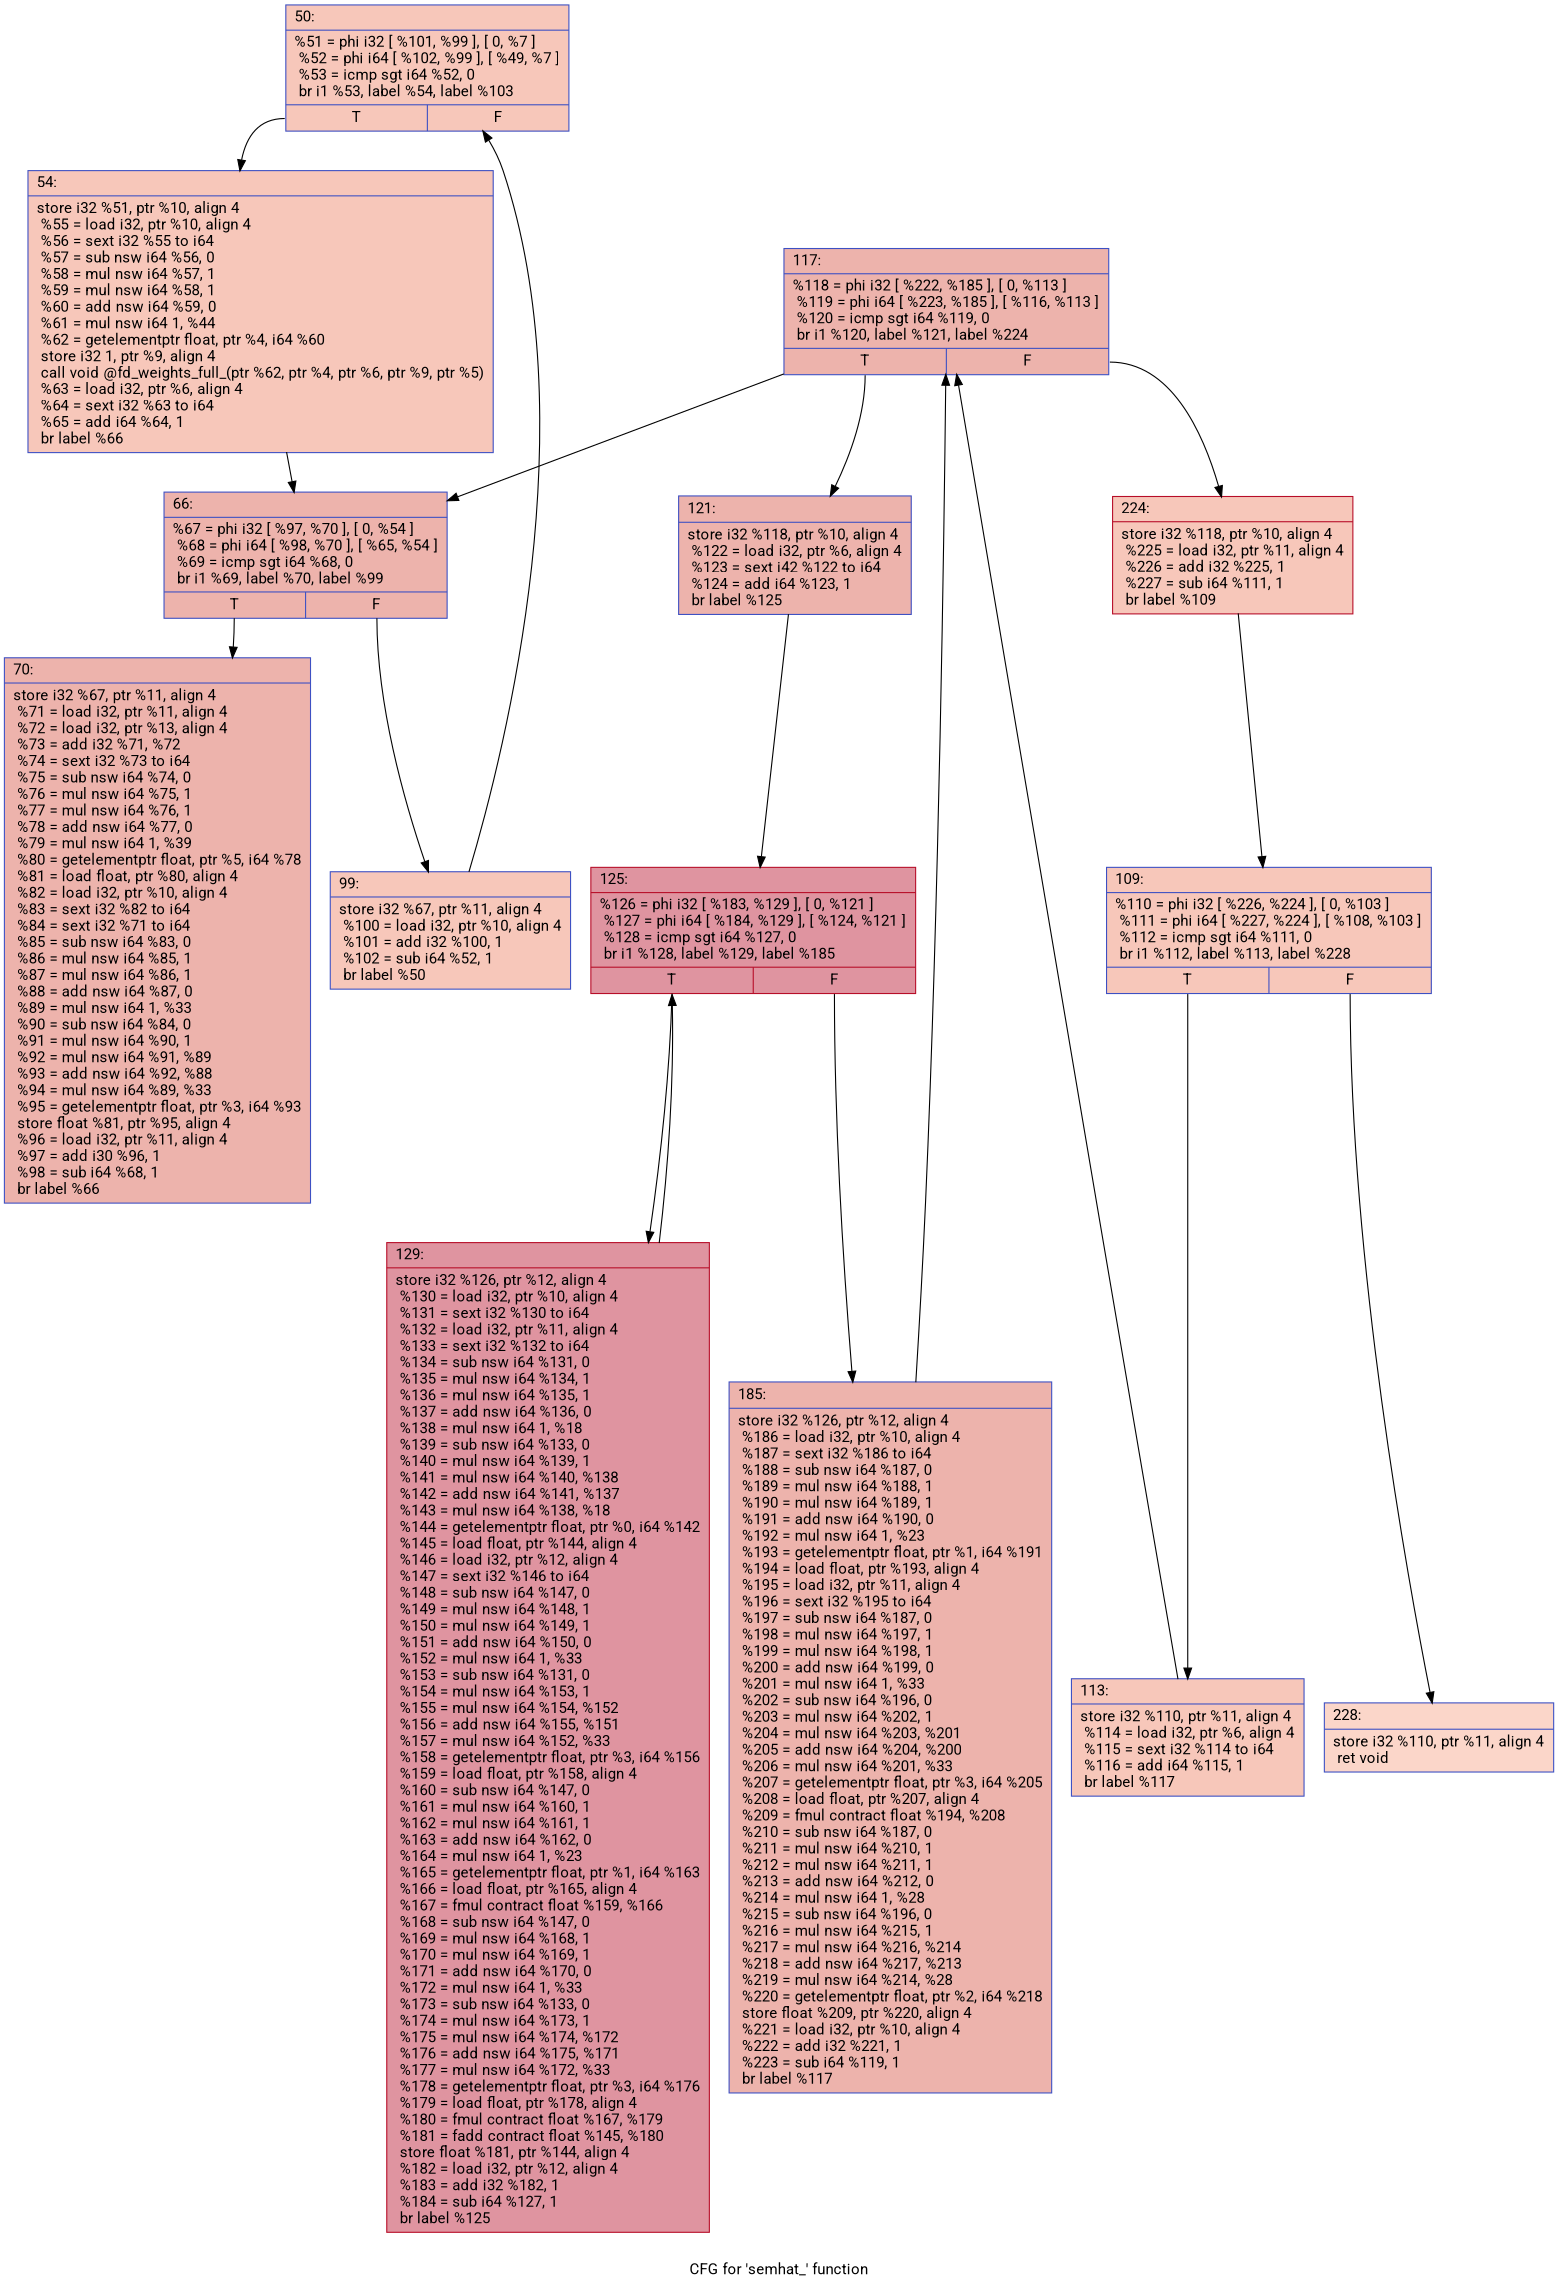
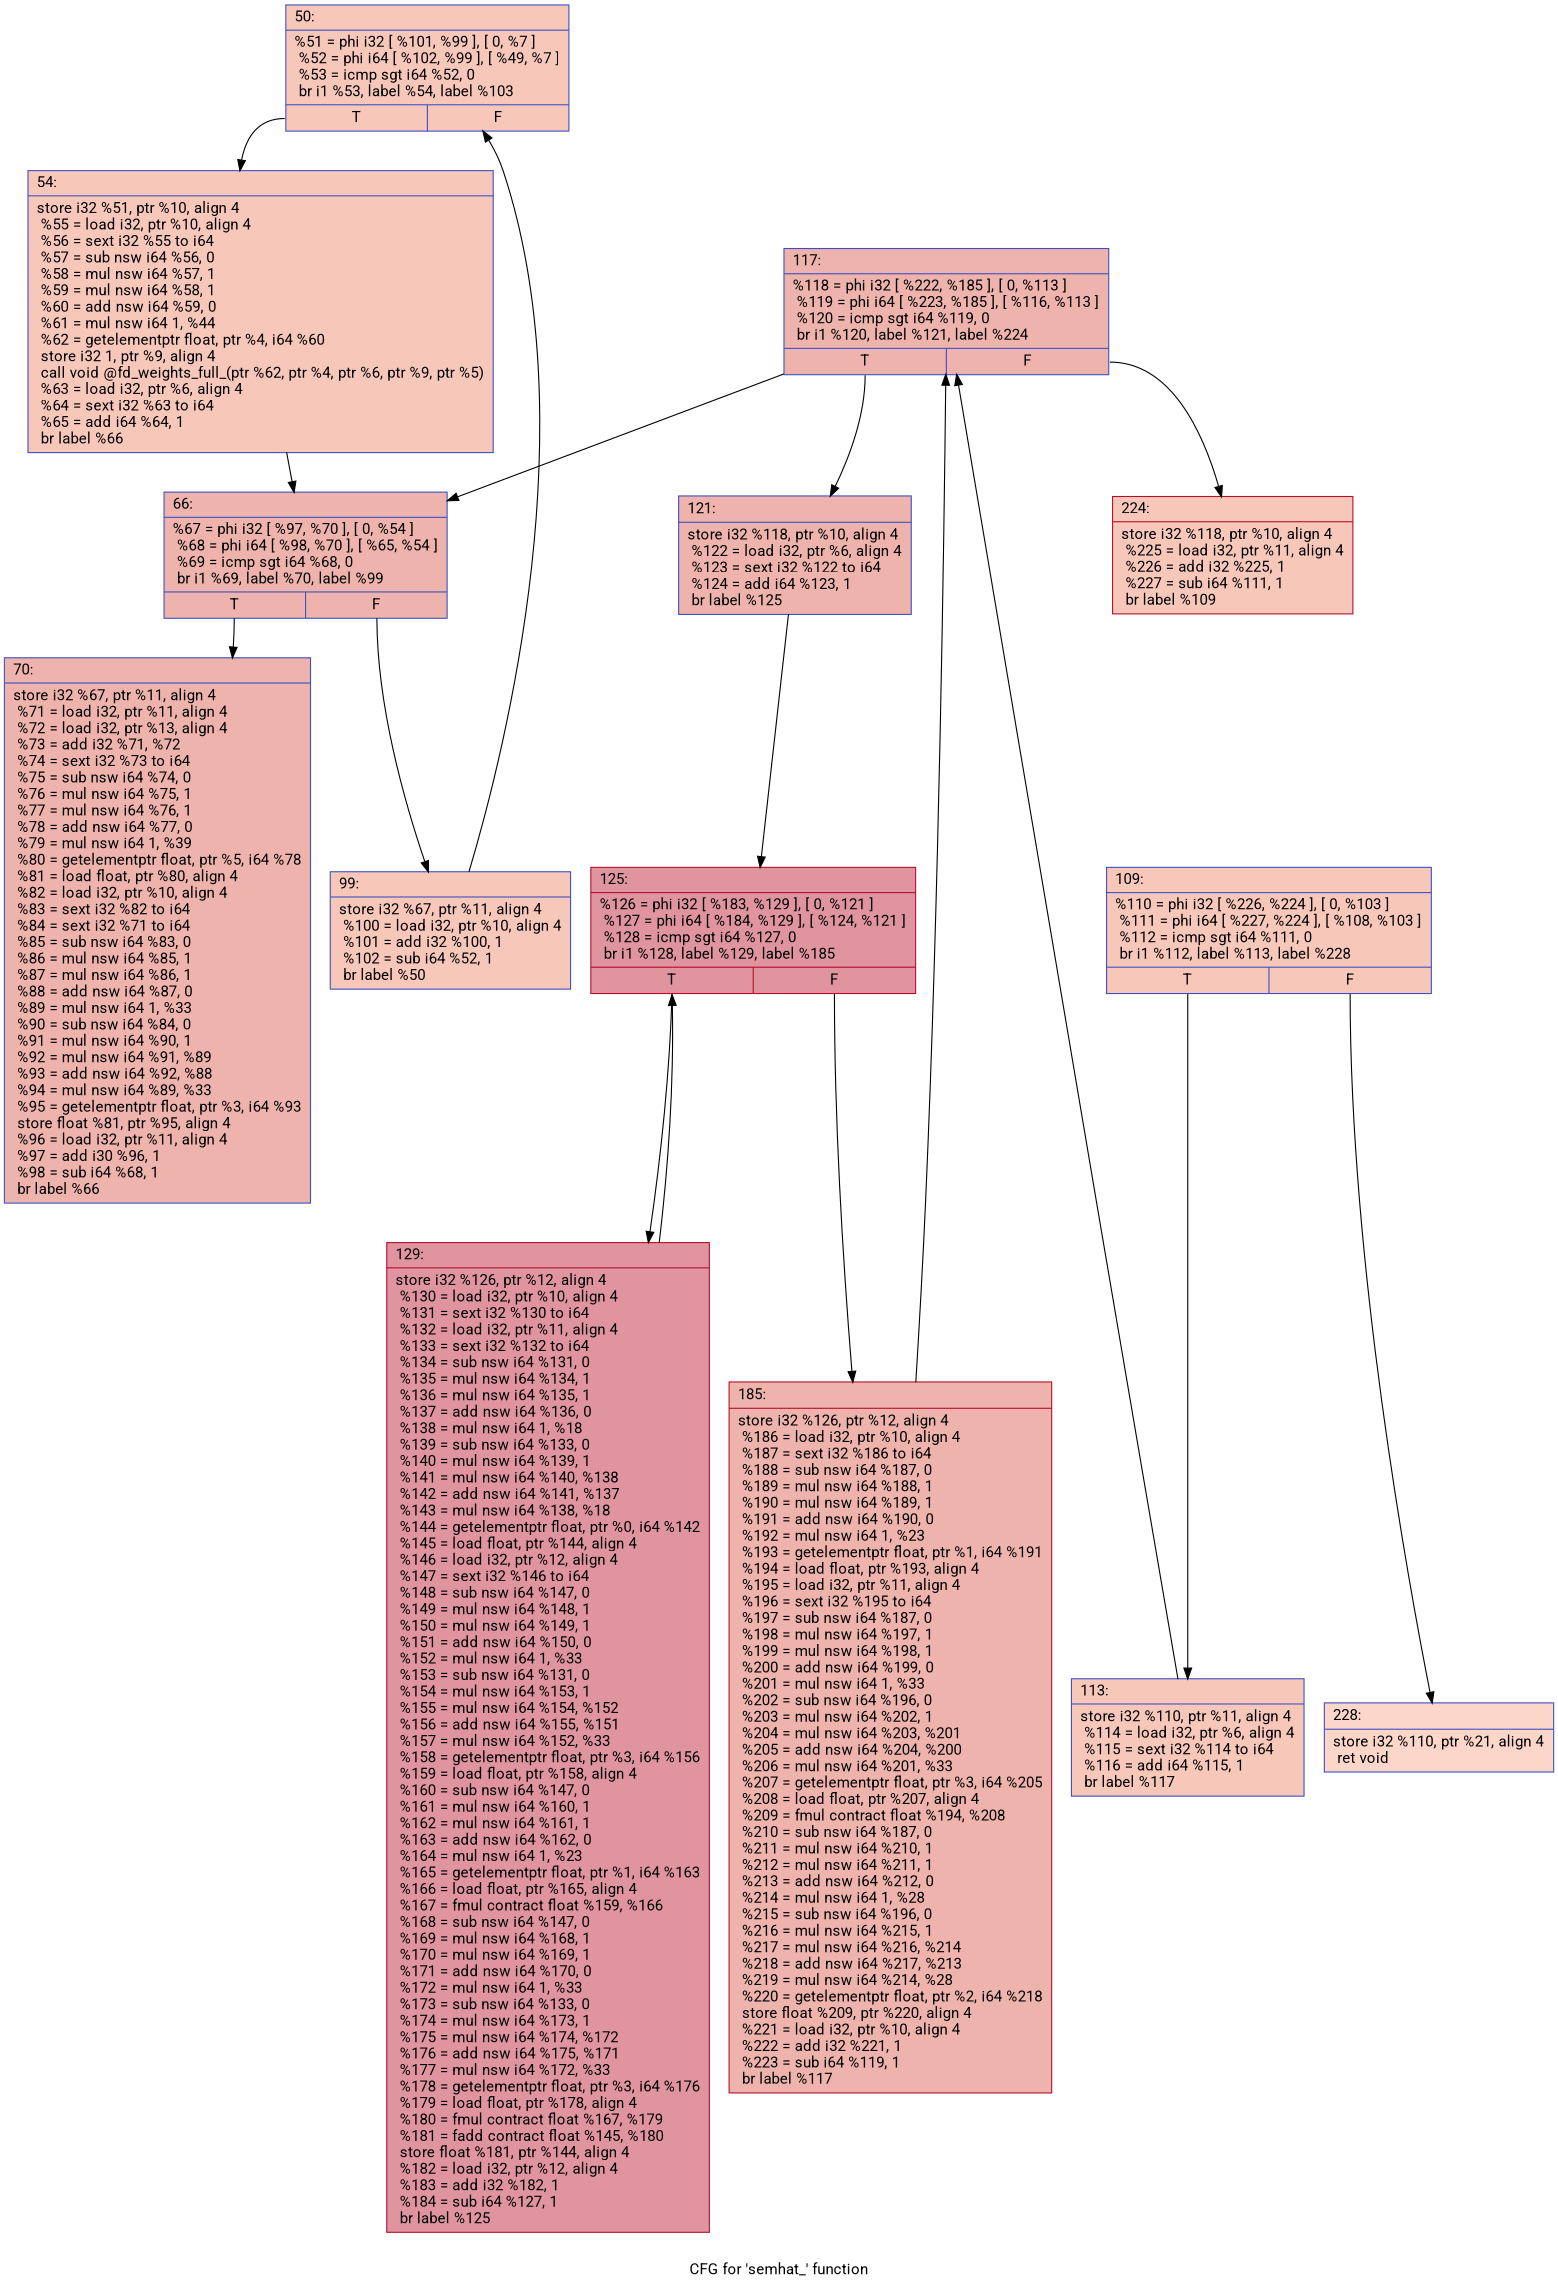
node "121:": text "%123 = sext i42 %122 to i64" -> "%123 = sext i32 %122 to i64"
edge "224:" -> "109:": removed
node "185:": color #3d50c3ff -> #b70d28ff
node "228:": text "store i32 %110, ptr %11, align 4" -> "store i32 %110, ptr %21, align 4"
